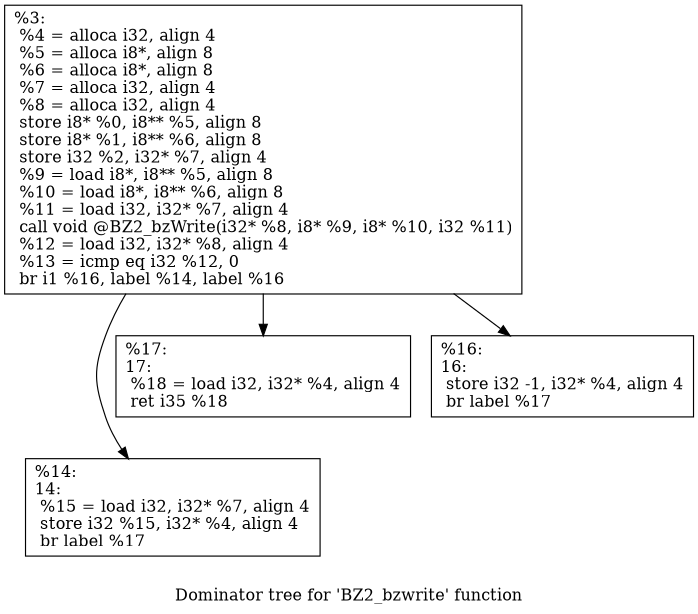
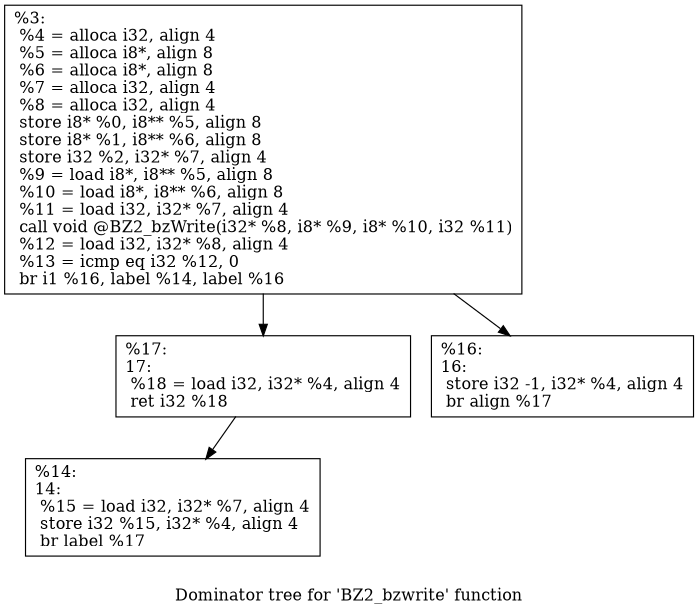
edge "%3:" -> "%14:": now "%17:" -> "%14:"
node "%17:": text "ret i35 %18" -> "ret i32 %18"
node "%16:": text "br label %17" -> "br align %17"
